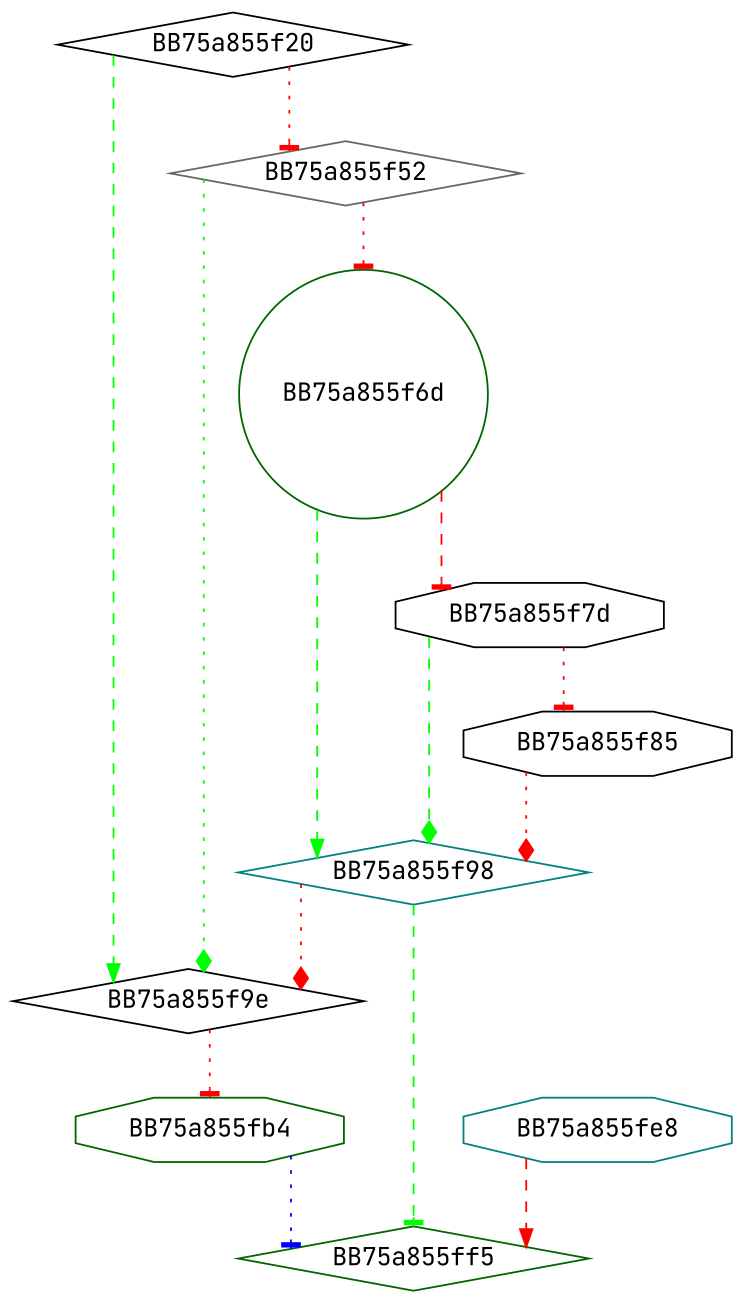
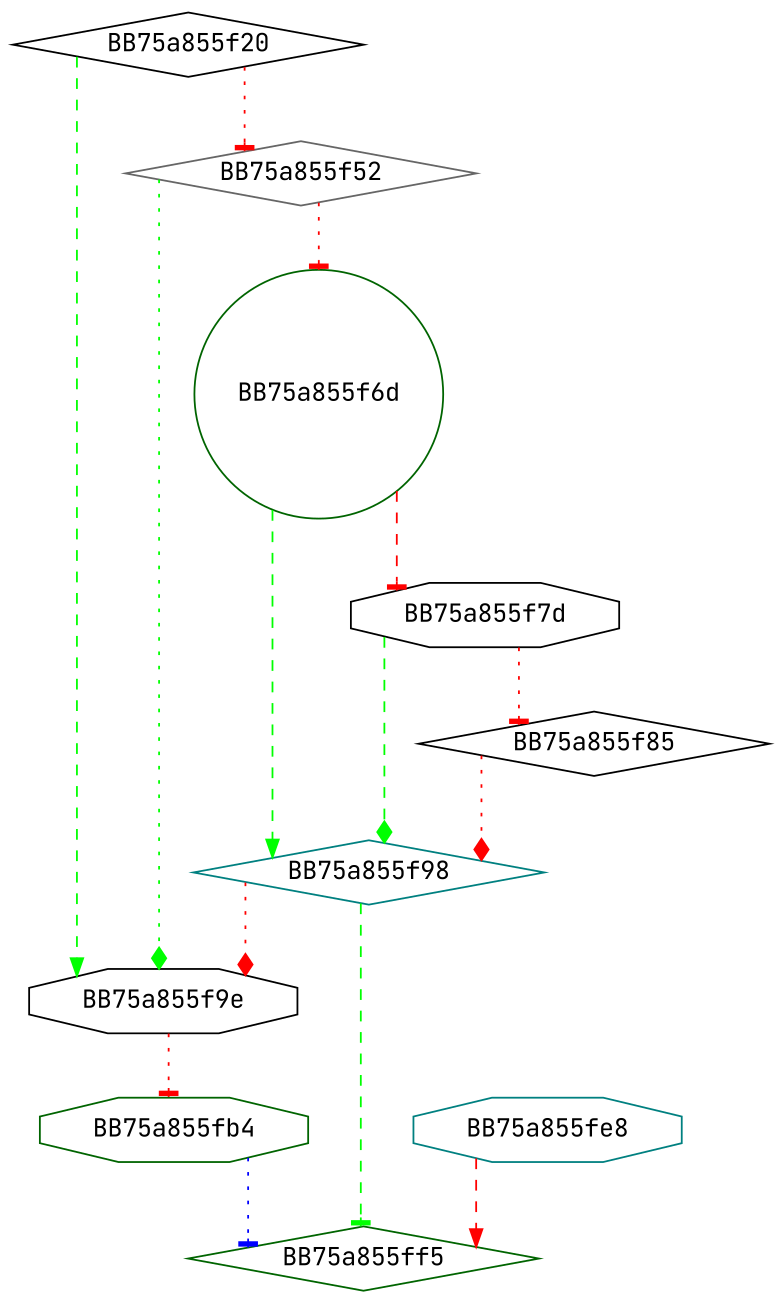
node "BB75a855f85": shape octagon -> diamond
node "BB75a855f9e": shape diamond -> octagon
